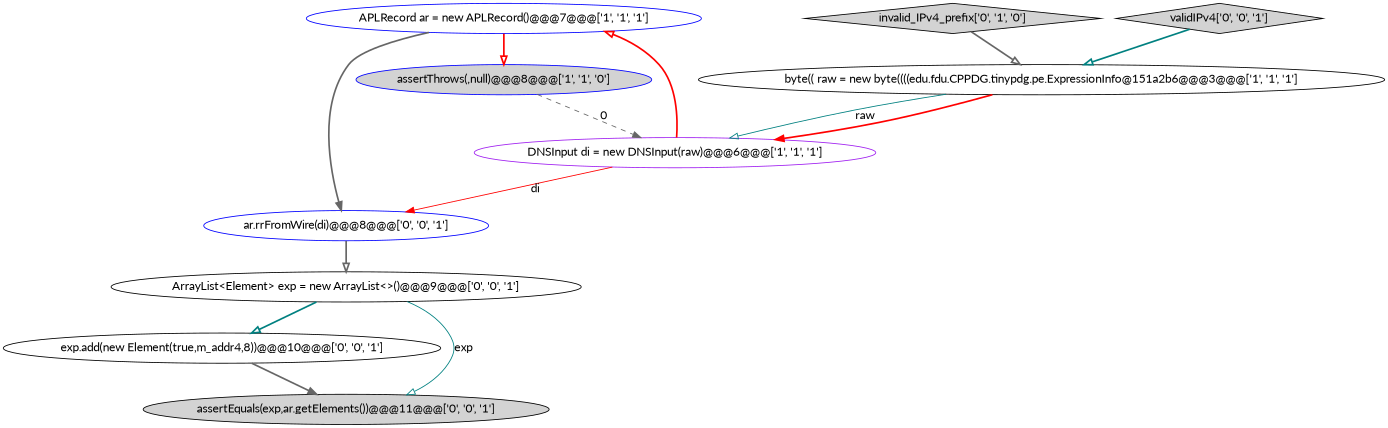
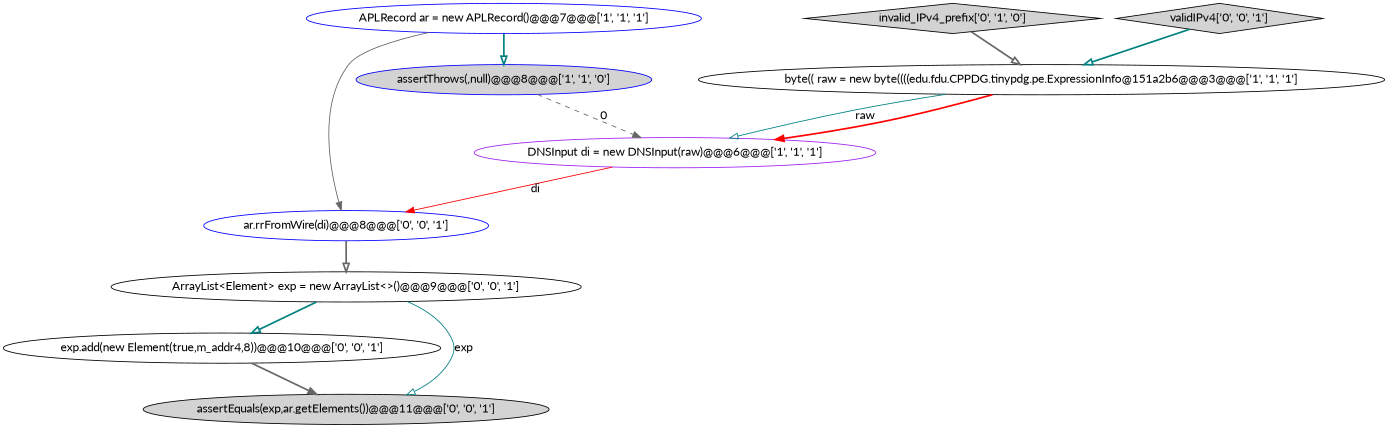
edge "APLRecord ar = new APLRecord()@@@7@@@['1', '1', '1']" -> "assertThrows(,null)@@@8@@@['1', '1', '0']": color red -> teal
edge "DNSInput di = new DNSInput(raw)@@@6@@@['1', '1', '1']" -> "APLRecord ar = new APLRecord()@@@7@@@['1', '1', '1']": removed
edge "APLRecord ar = new APLRecord()@@@7@@@['1', '1', '1']" -> "ar.rrFromWire(di)@@@8@@@['0', '0', '1']": style bold -> solid
